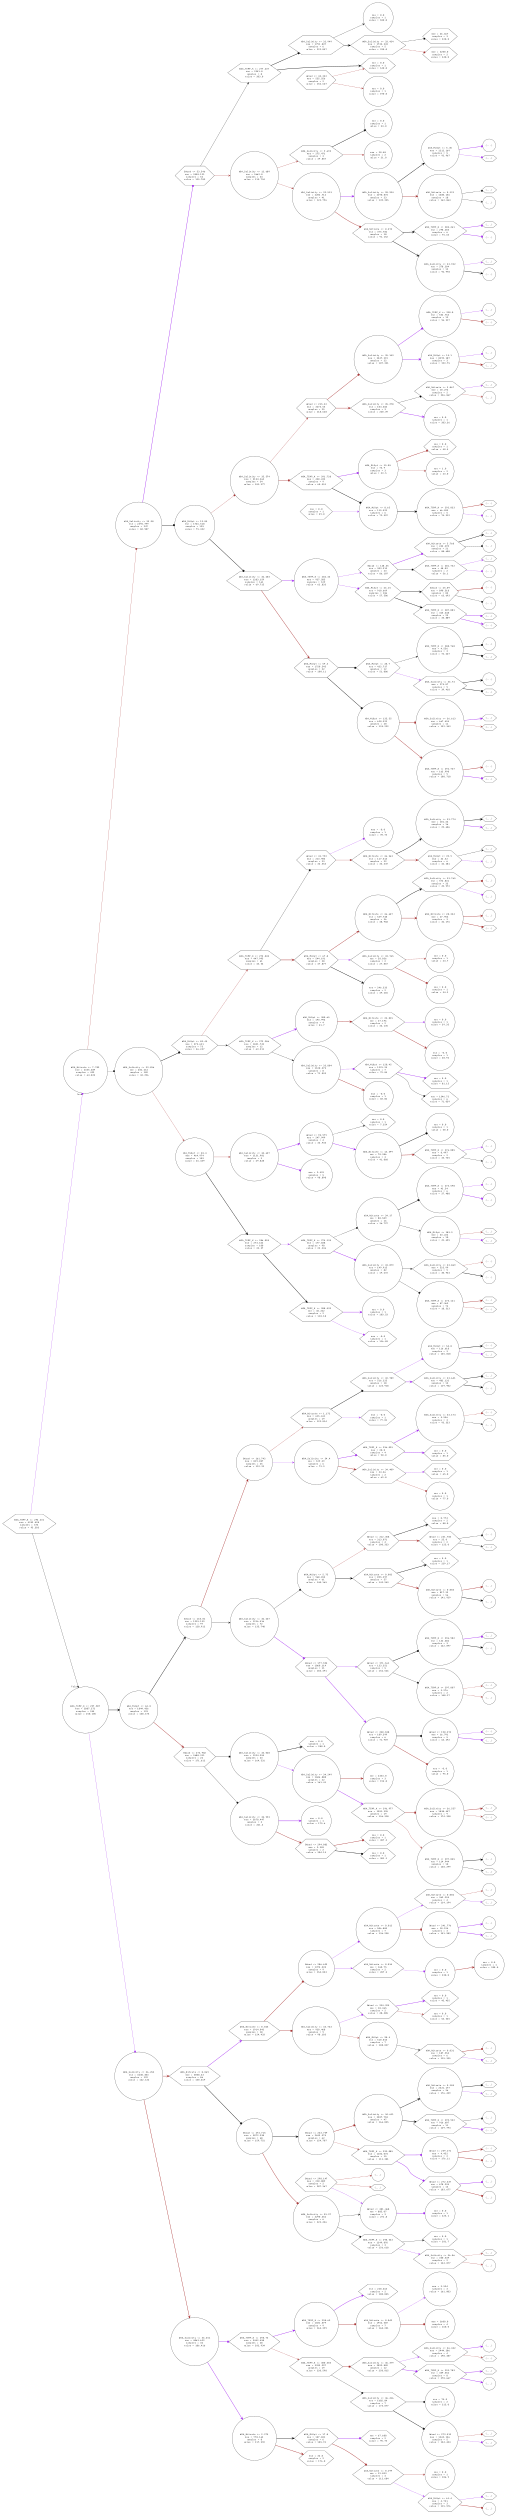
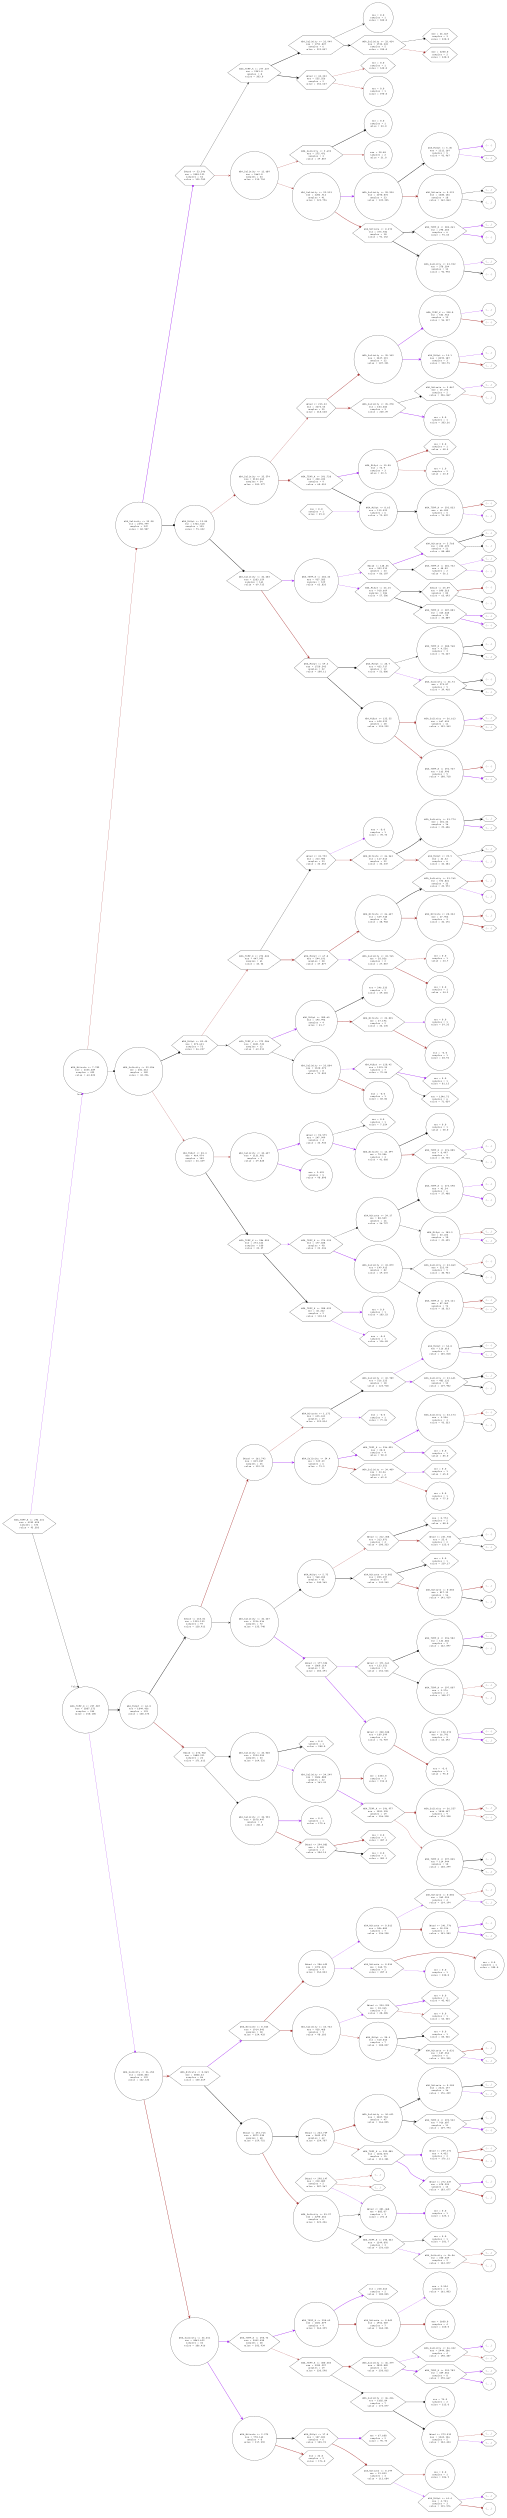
edge "WOA_TEMP_K <= 277.637 mse = 2341.0 samples = 8 value = 203.0" -> "mse = 0.0 samples = 1 value = 140.0": now "WOA_TEMP_K <= 277.637 mse = 2341.0 samples = 8 value = 203.0" -> "SWrad <= 43.332 mse = 555.556 samples = 2 value = 156.667"
edge "WOA_MLDpt <= 67.8 mse = 544.191 samples = 38 value = 47.877" -> "mse = 246.333 samples = 2 value = 49.265": now "WOA_MLDpt <= 300.65 mse = 193.994 samples = 4 value = 41.7" -> "mse = 246.333 samples = 2 value = 49.265"
edge "SWrad <= 161.742 mse = 819.057 samples = 25 value = 112.22" -> "WOA_Salinity <= 34.4 mse = 129.29 samples = 6 value = 79.9": style solid -> bold
edge "SWrad <= 250.108 mse = 189.399 samples = 6 value = 71.969" -> "SWrad <= 190.274 mse = 16.791 samples = 5 value = 64.292": removed
edge "mse = 0.0 samples = 1 value = 230.0" -> "mse = 0.0 samples = 1 value = 200.0": now "WOA_Nitrate <= 0.014 mse = 168.75 samples = 2 value = 207.5" -> "mse = 0.0 samples = 1 value = 200.0"
node "mse = 0.0 samples = 1 value = 60.526": added
